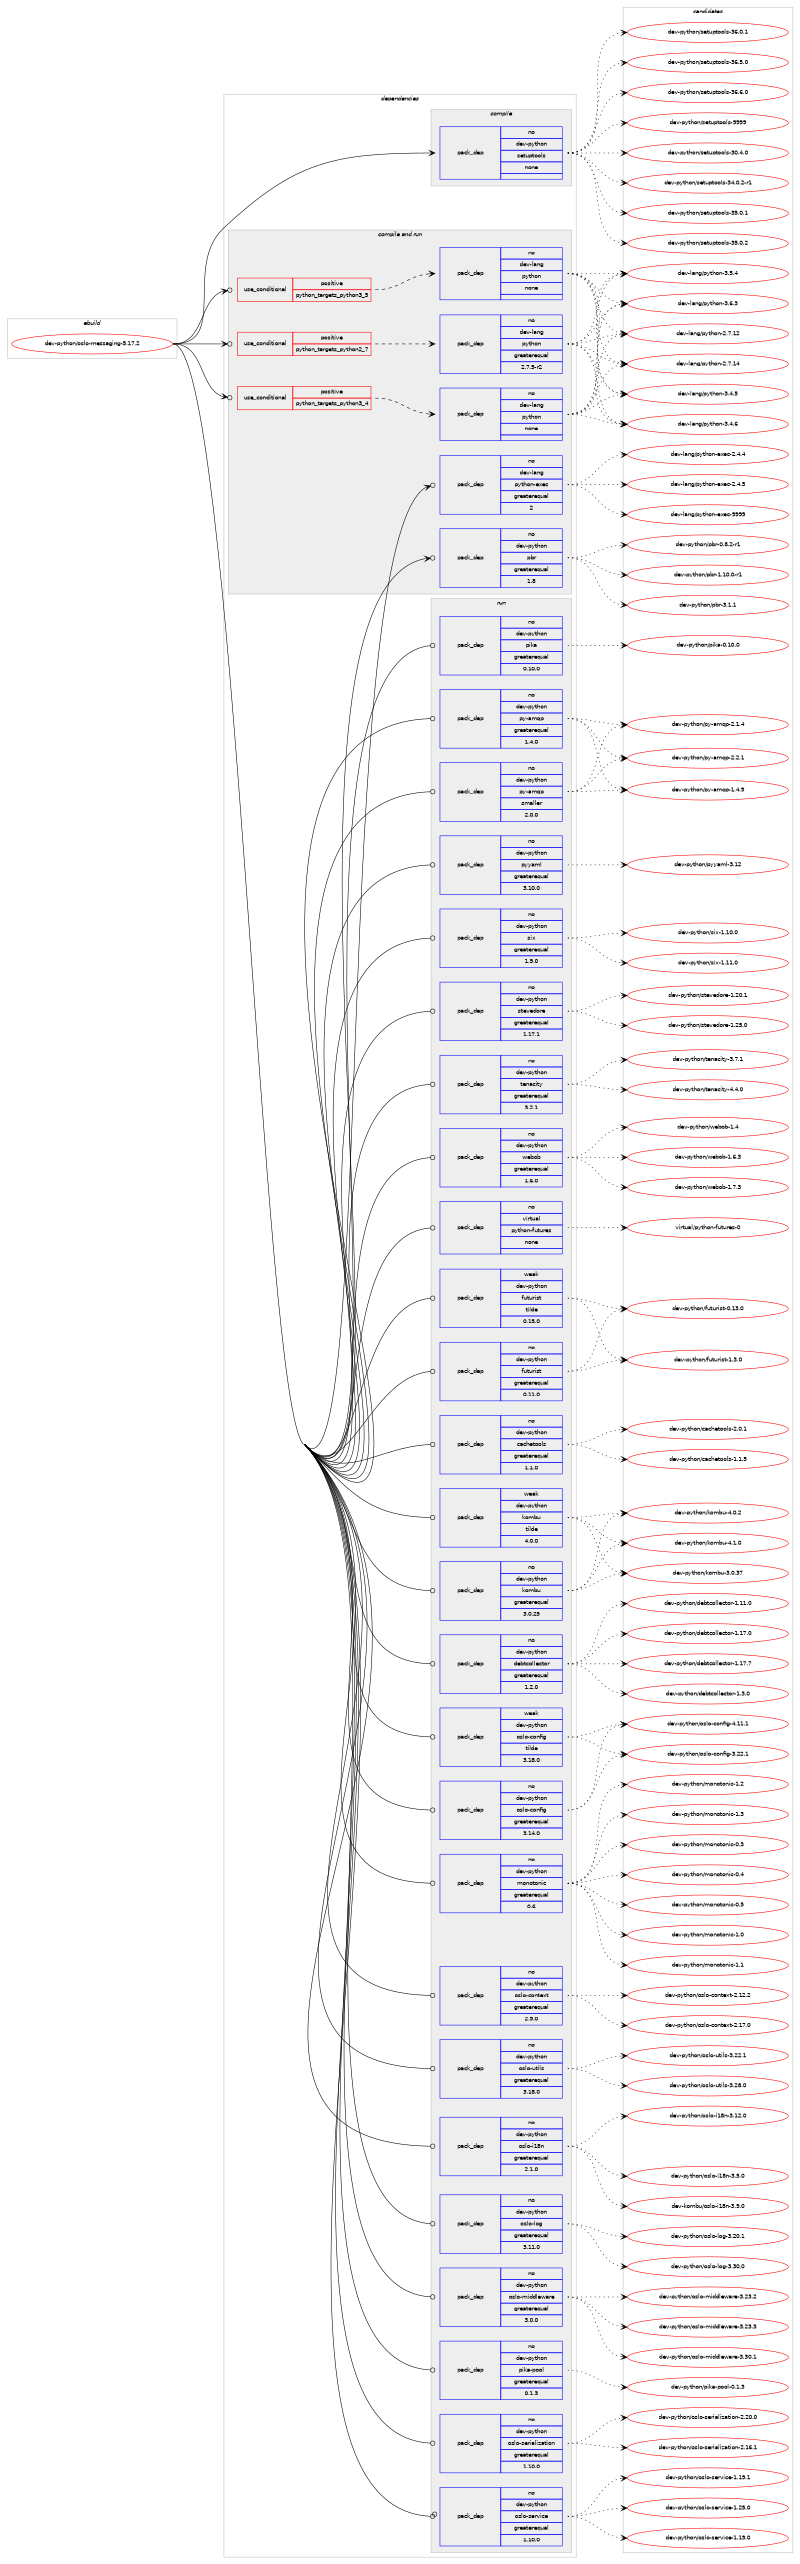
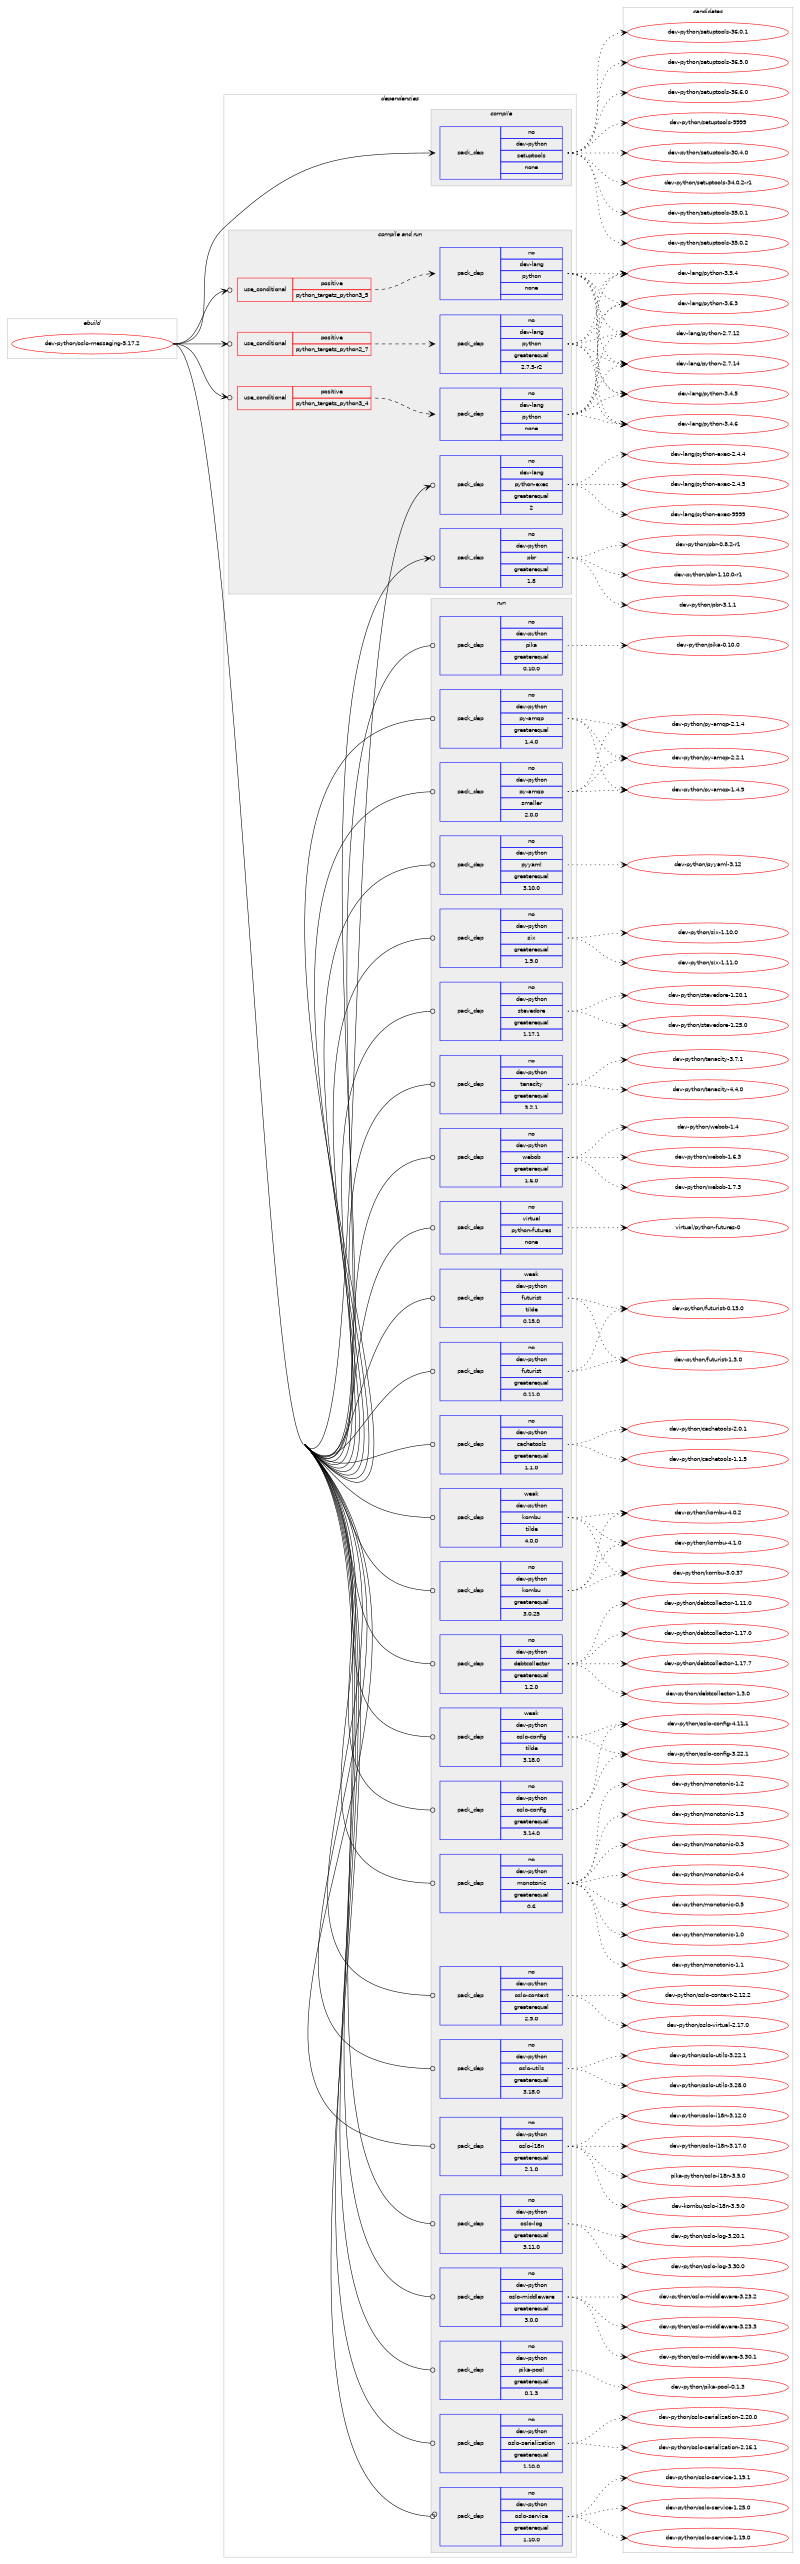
node "dev-python/oslo-context-2.17.0": label "dev-python/oslo-context-2.17.0" -> "dev-python/oslo-virtual-2.17.0"
node "dev-python/oslo-i18n-3.17.0": added
node "dev-python/oslo-i18n-3.5.0": label "dev-python/oslo-i18n-3.5.0" -> "pika-python/oslo-i18n-3.5.0"
